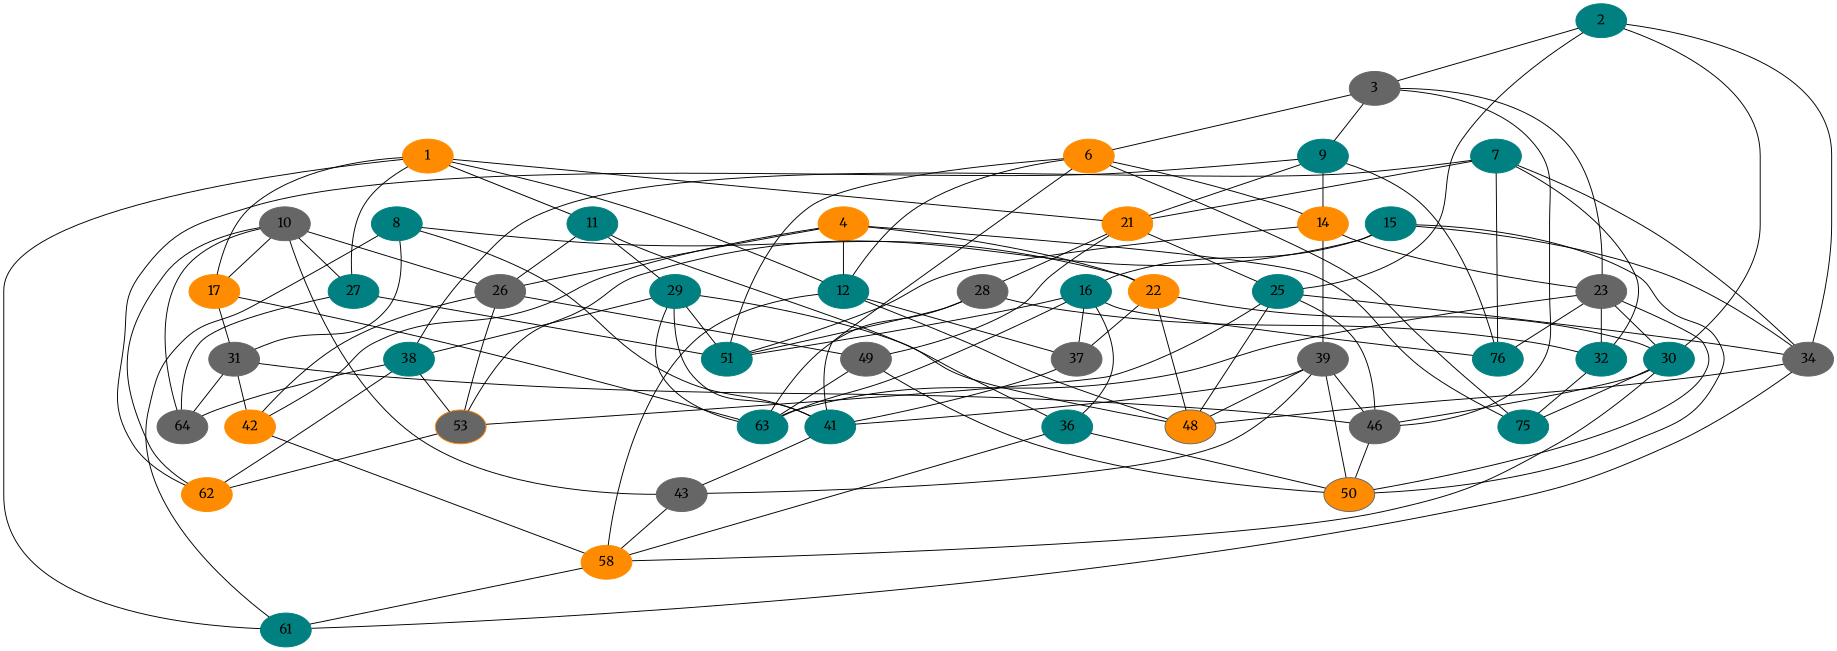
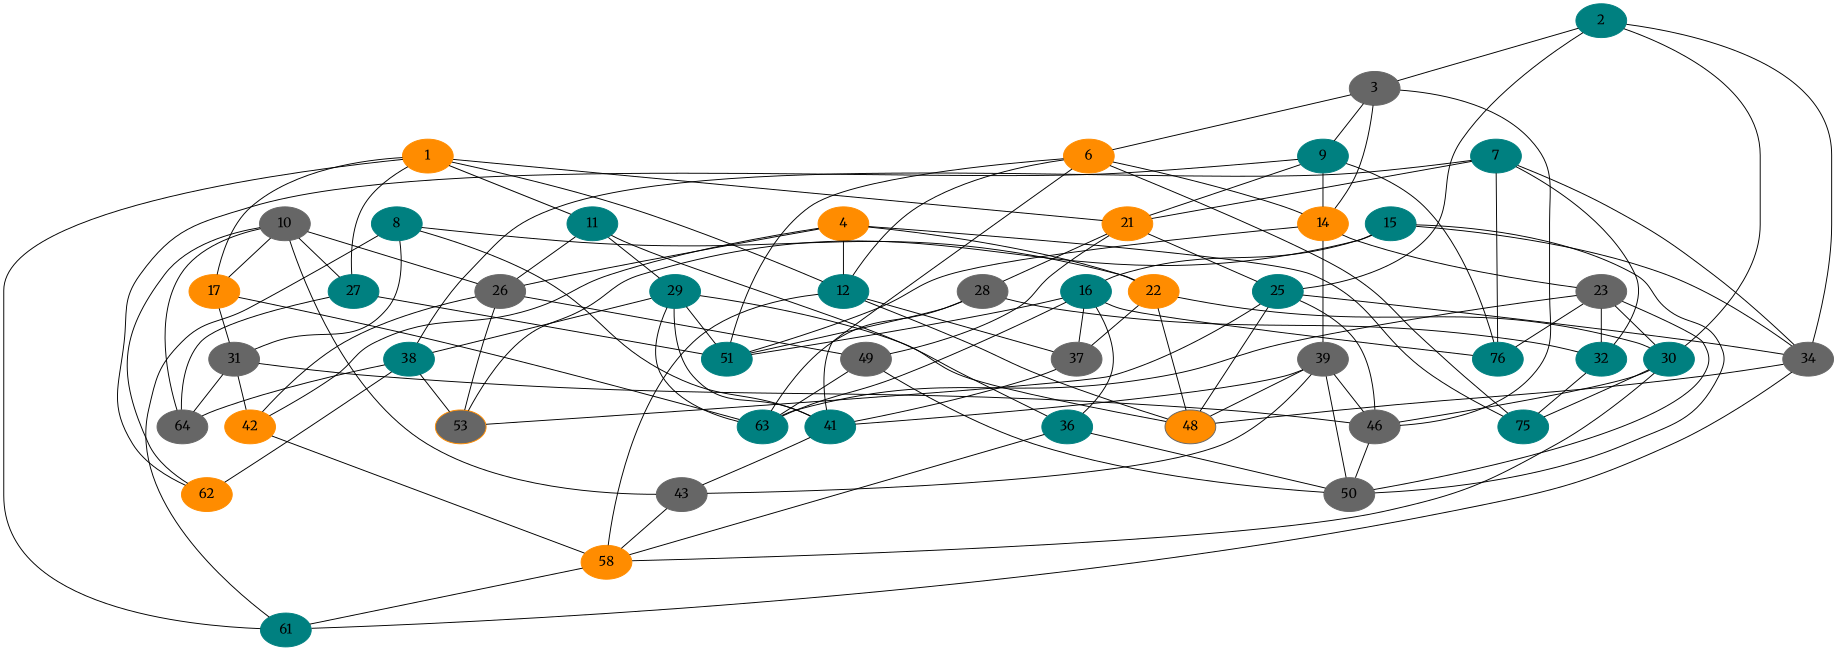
edge "3" -- "23": now "3" -- "14"
edge "53" -- "62": removed
node "50": fillcolor darkorange -> gray40
